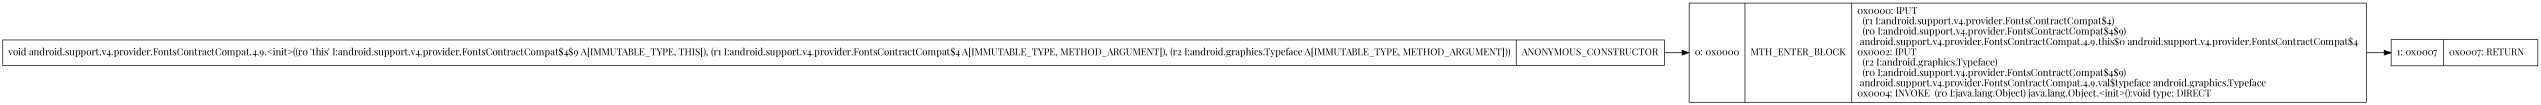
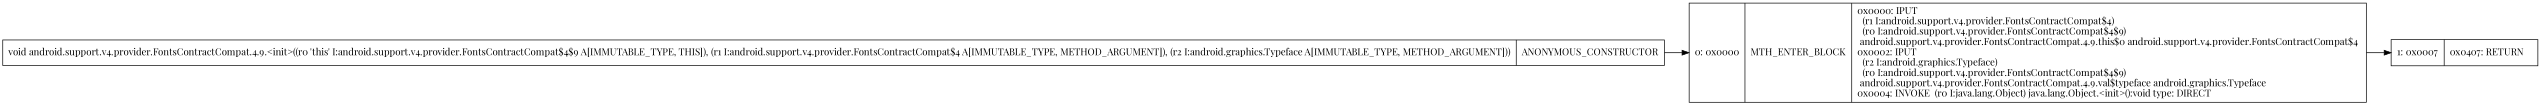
node "1: 0x0007": text "0x0007: RETURN" -> "0x0407: RETURN"
